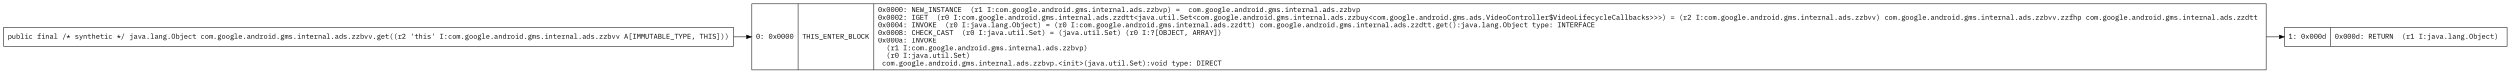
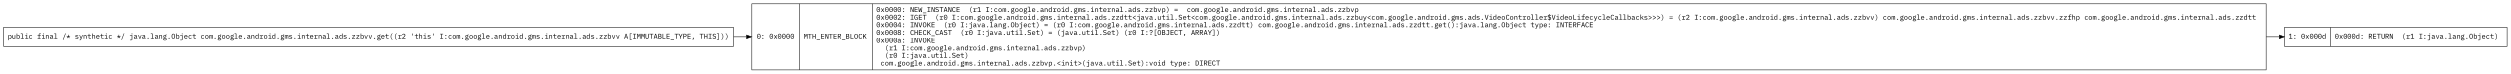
node "0: 0x0000": text "THIS_ENTER_BLOCK" -> "MTH_ENTER_BLOCK"
